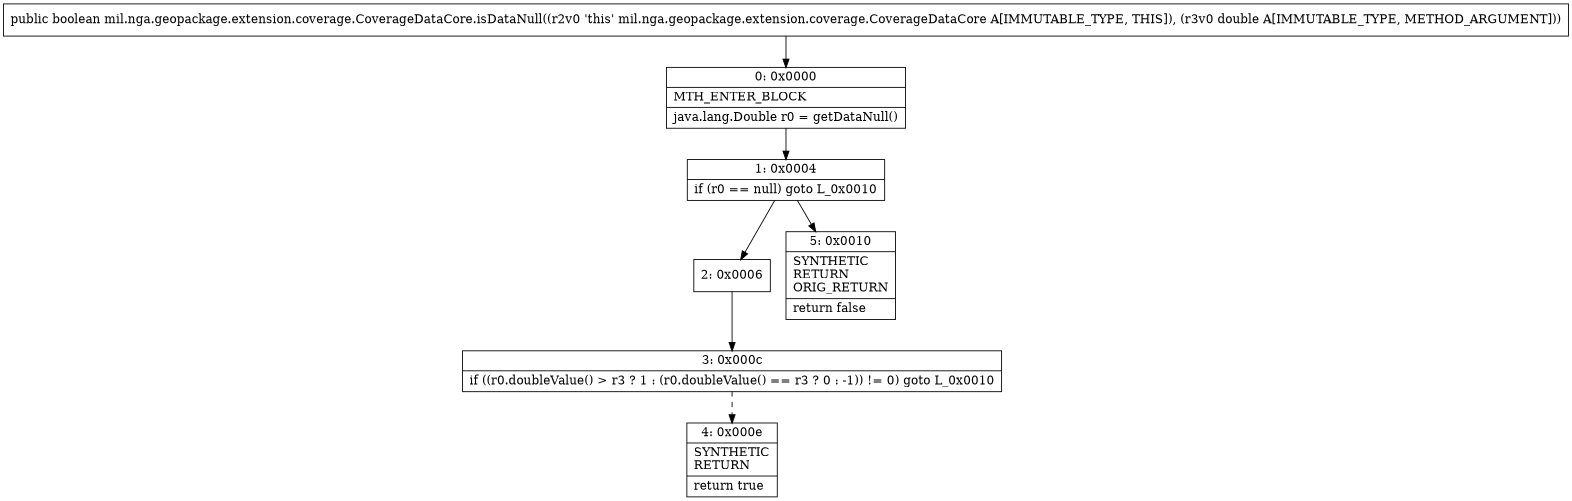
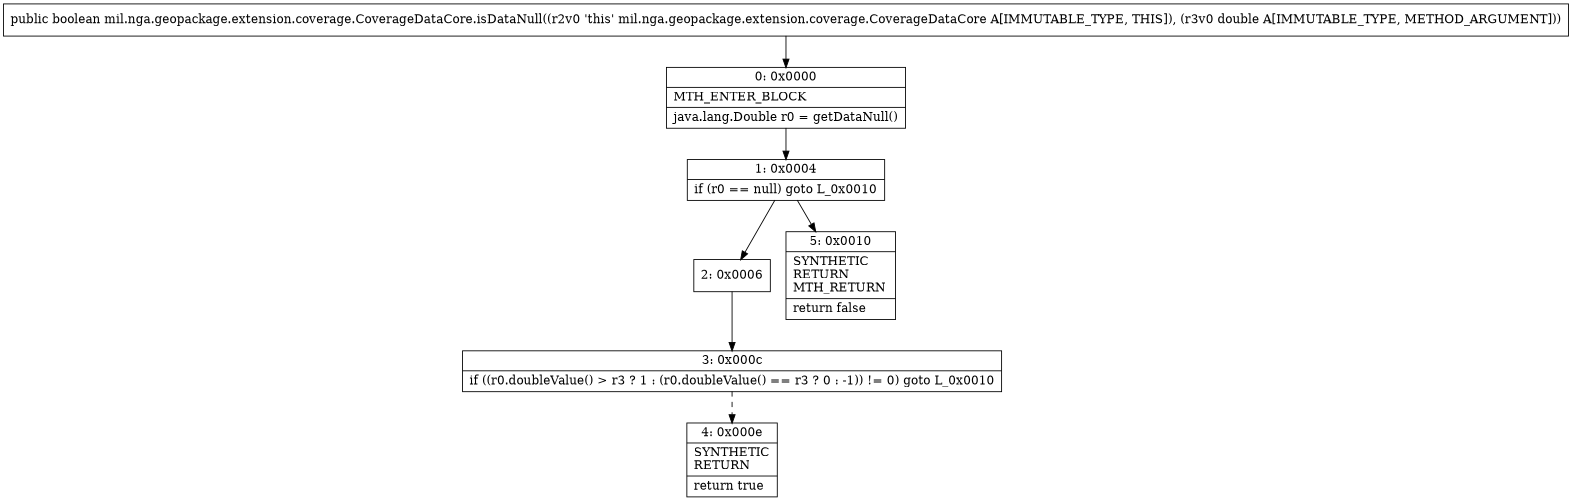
node "5: 0x0010": text "ORIG_RETURN" -> "MTH_RETURN"
